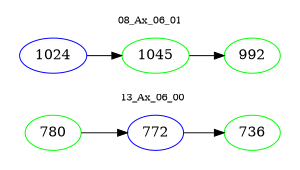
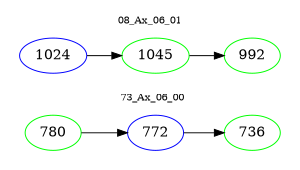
cluster "13_Ax_06_00": label "13_Ax_06_00" -> "73_Ax_06_00"
